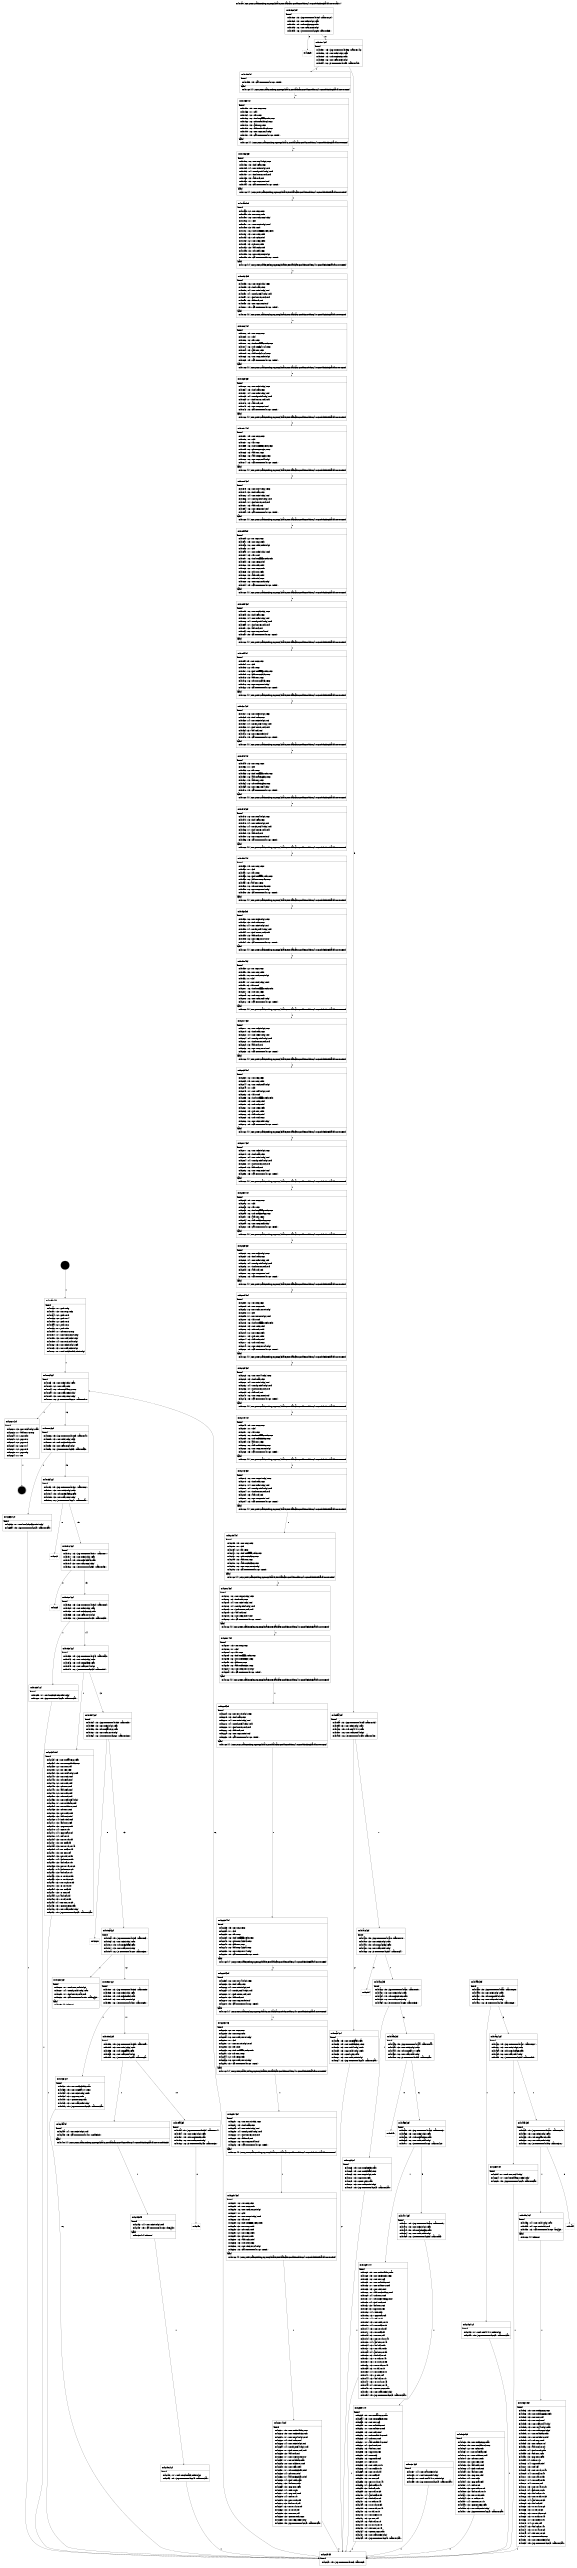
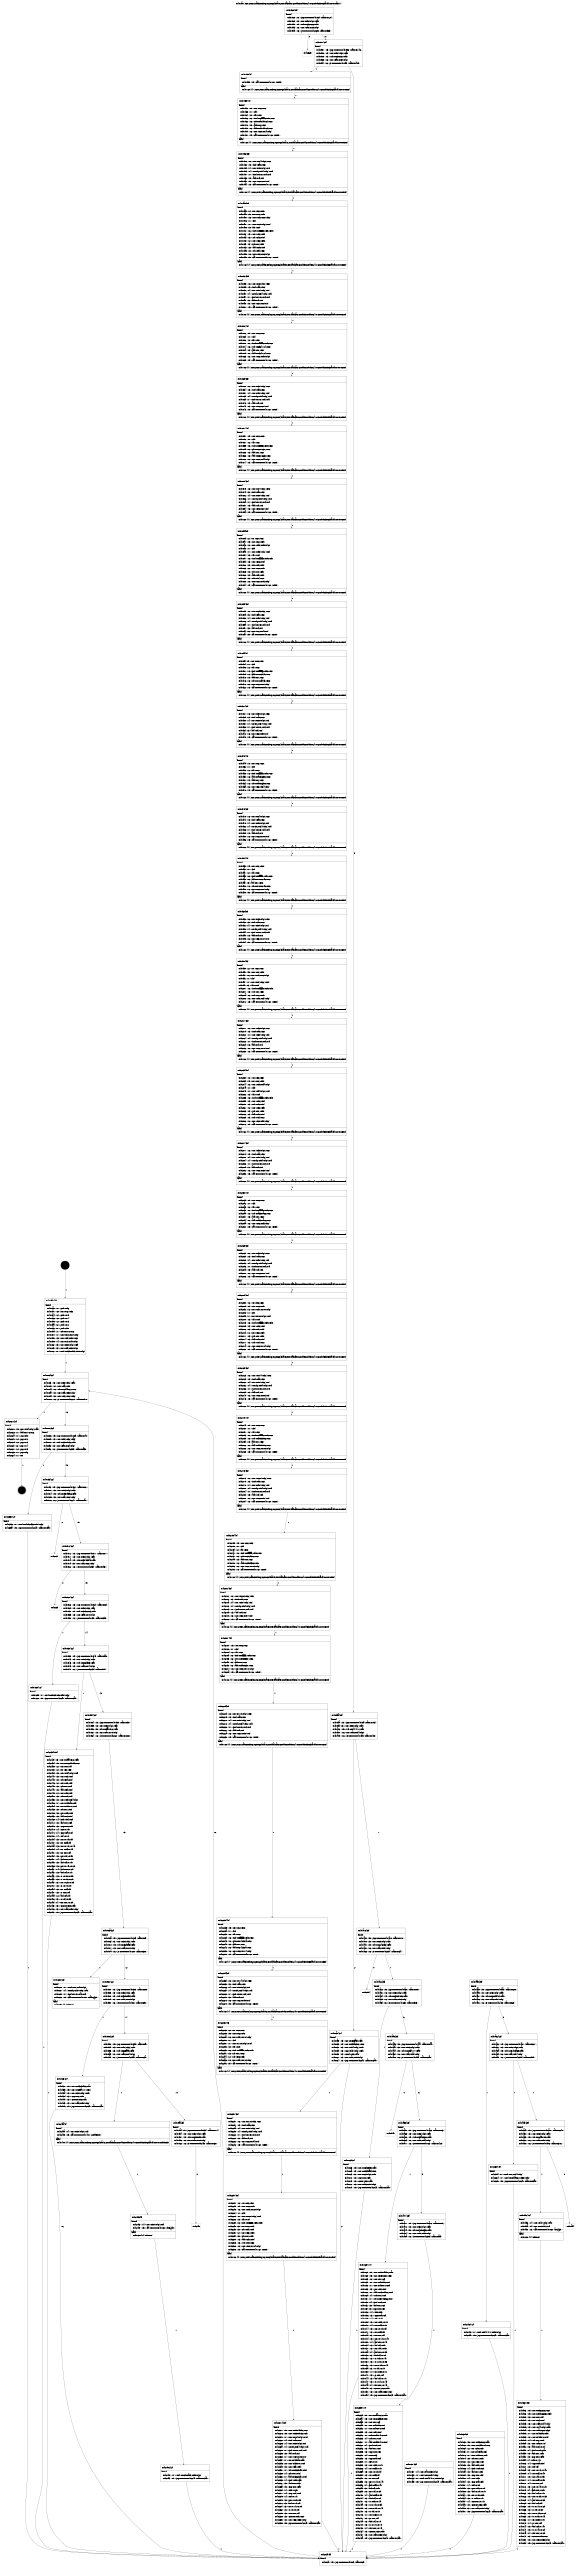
node "0x402c20": removed
edge "0x402283 [46]" -> "0x4022b1 [38]": now "0x401cae [27]" -> "0x4022b1 [38]"
